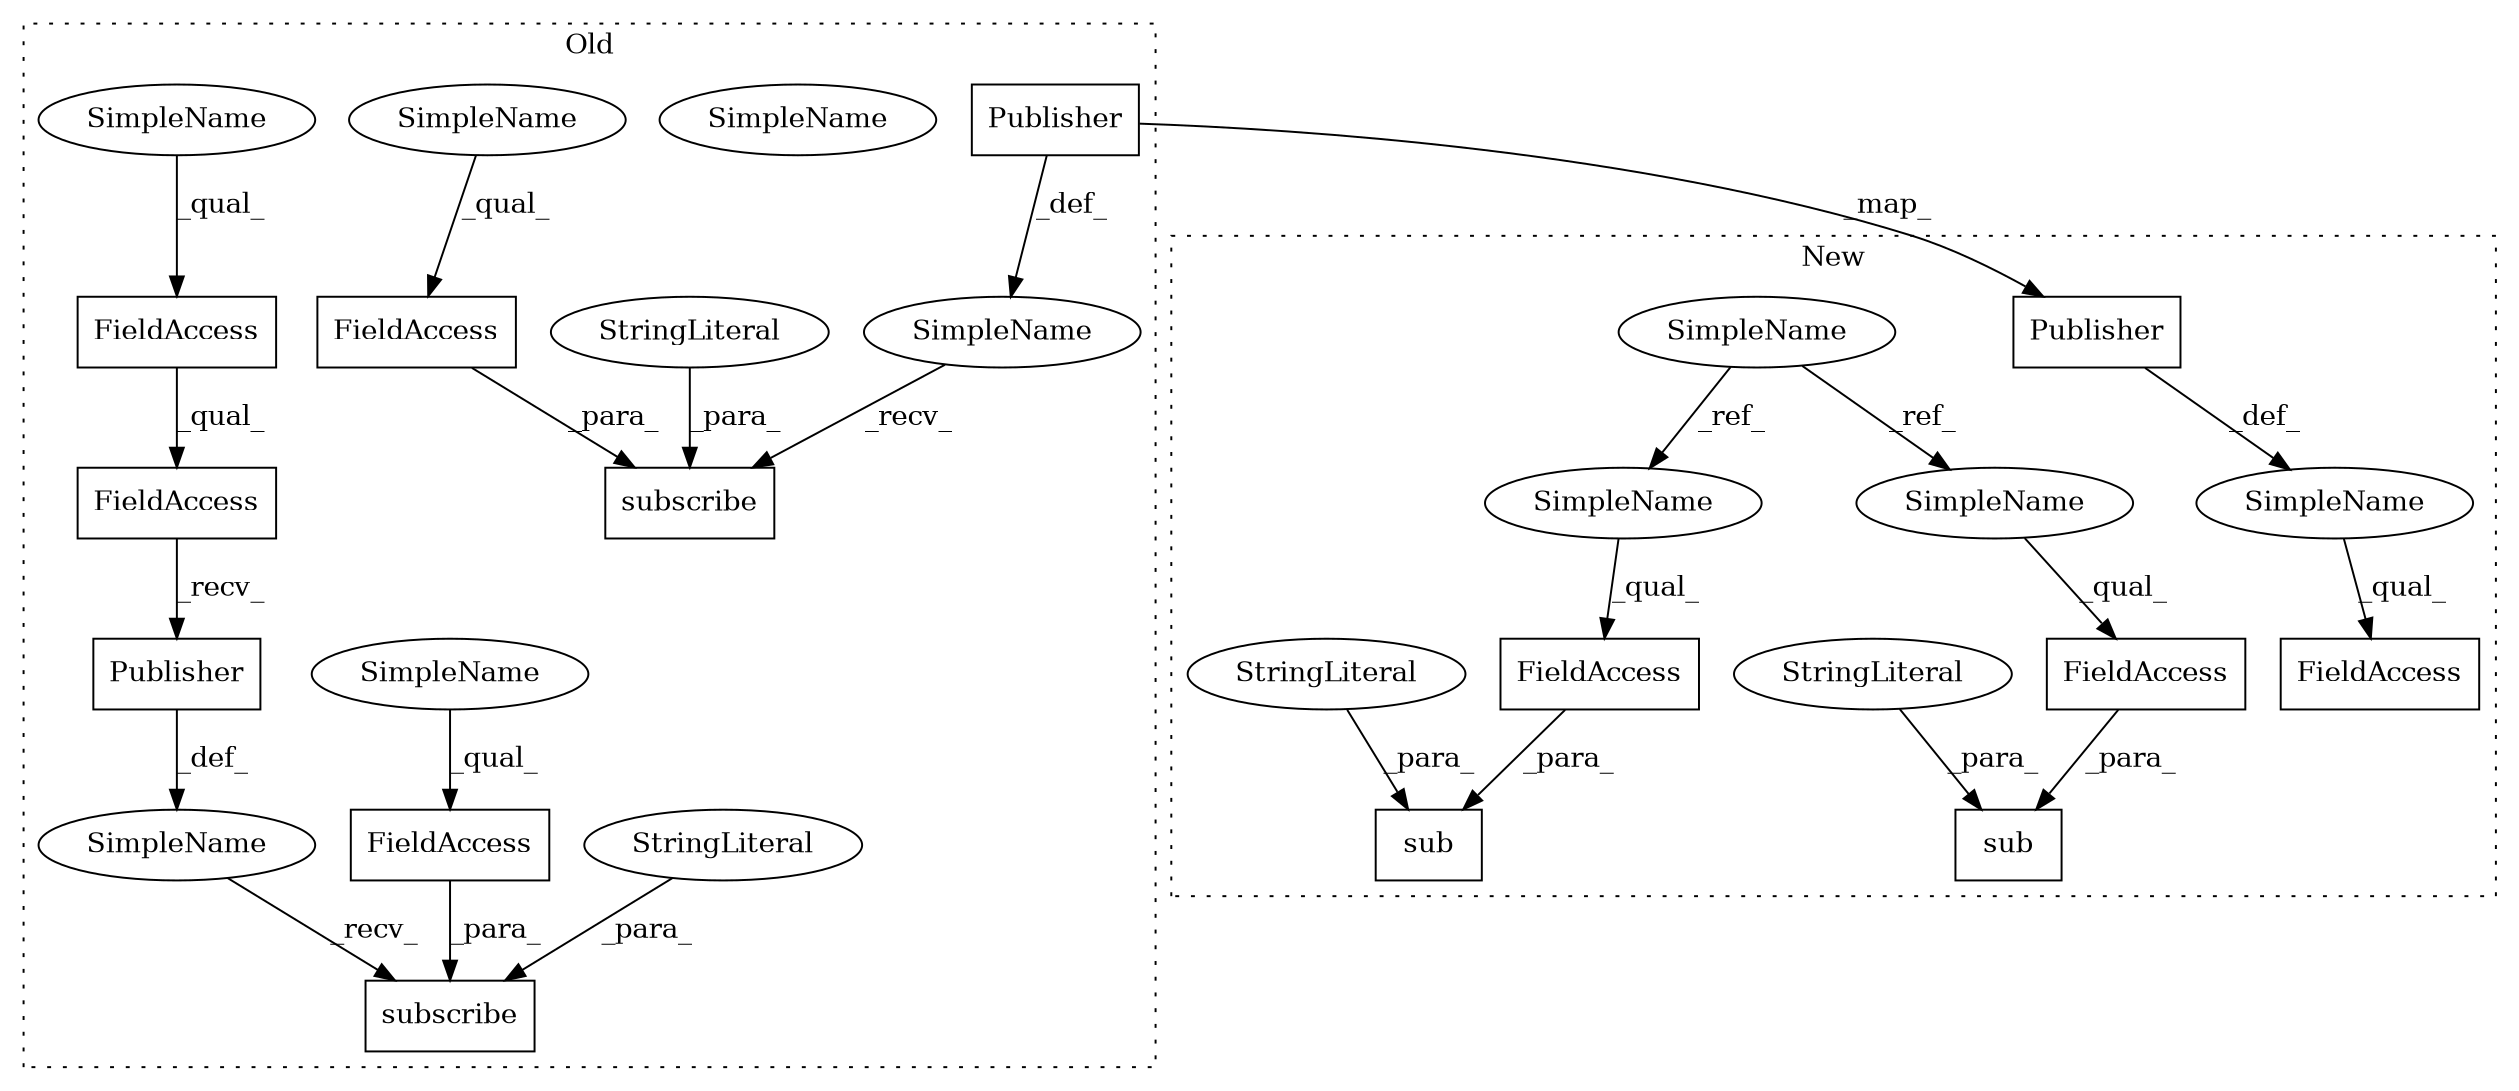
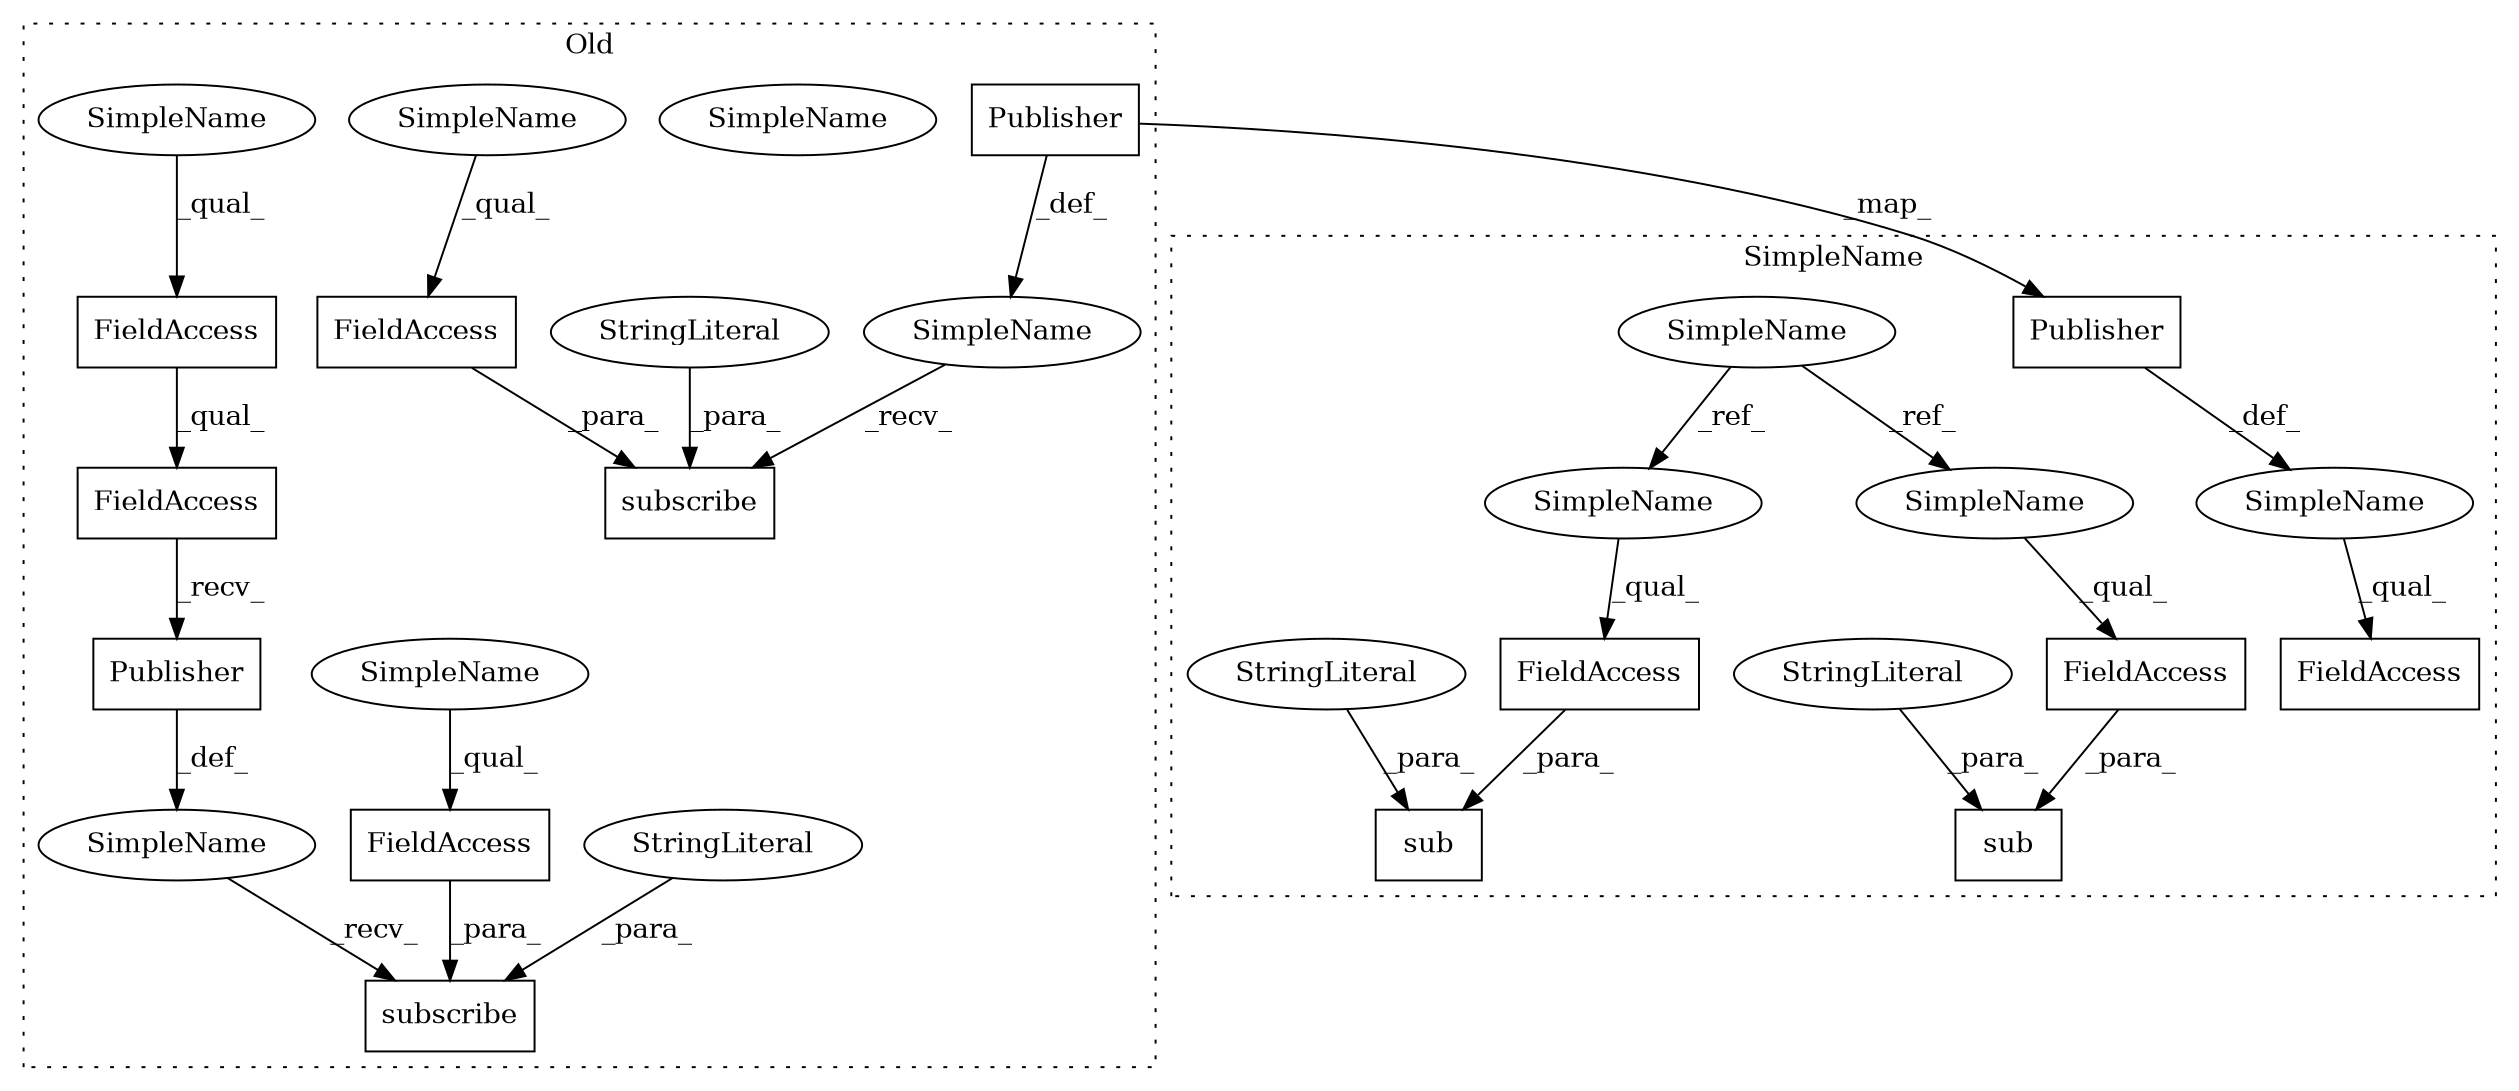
cluster "New": label "New" -> "SimpleName"
